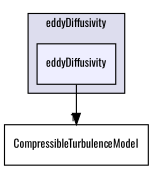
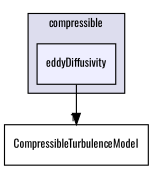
cluster "eddyDiffusivity": label "eddyDiffusivity" -> "compressible"
